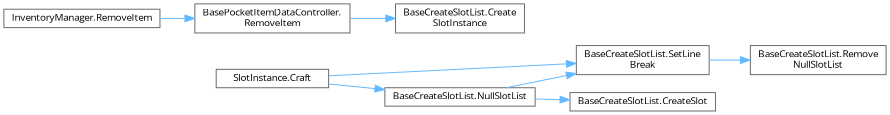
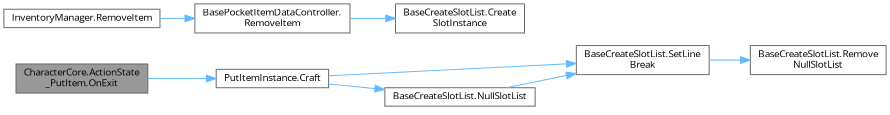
node "CharacterCore.ActionState _PutItem.OnExit": added
node "SlotInstance.Craft": label "SlotInstance.Craft" -> "PutItemInstance.Craft"
node "BaseCreateSlotList.CreateSlot": removed
